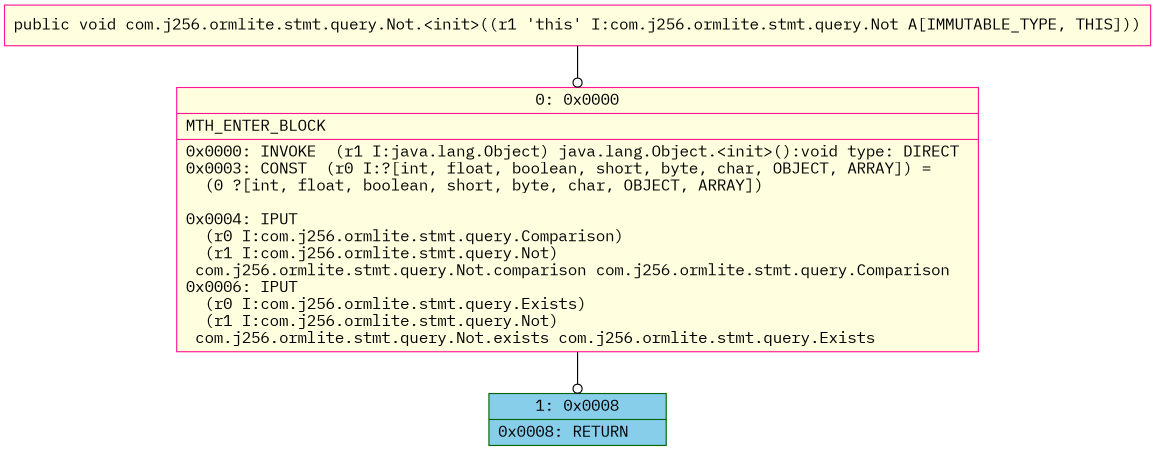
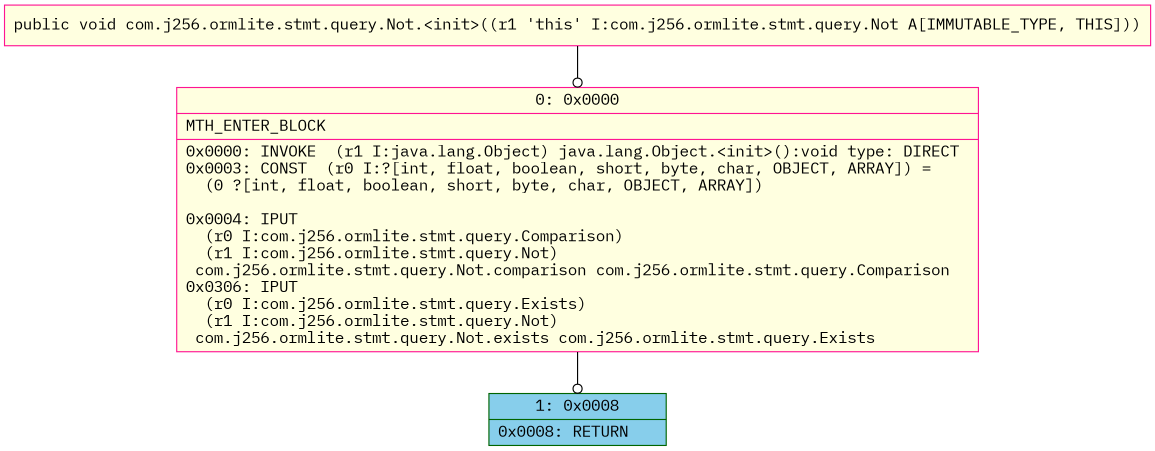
node "0: 0x0000": text "0x0006: IPUT" -> "0x0306: IPUT"
